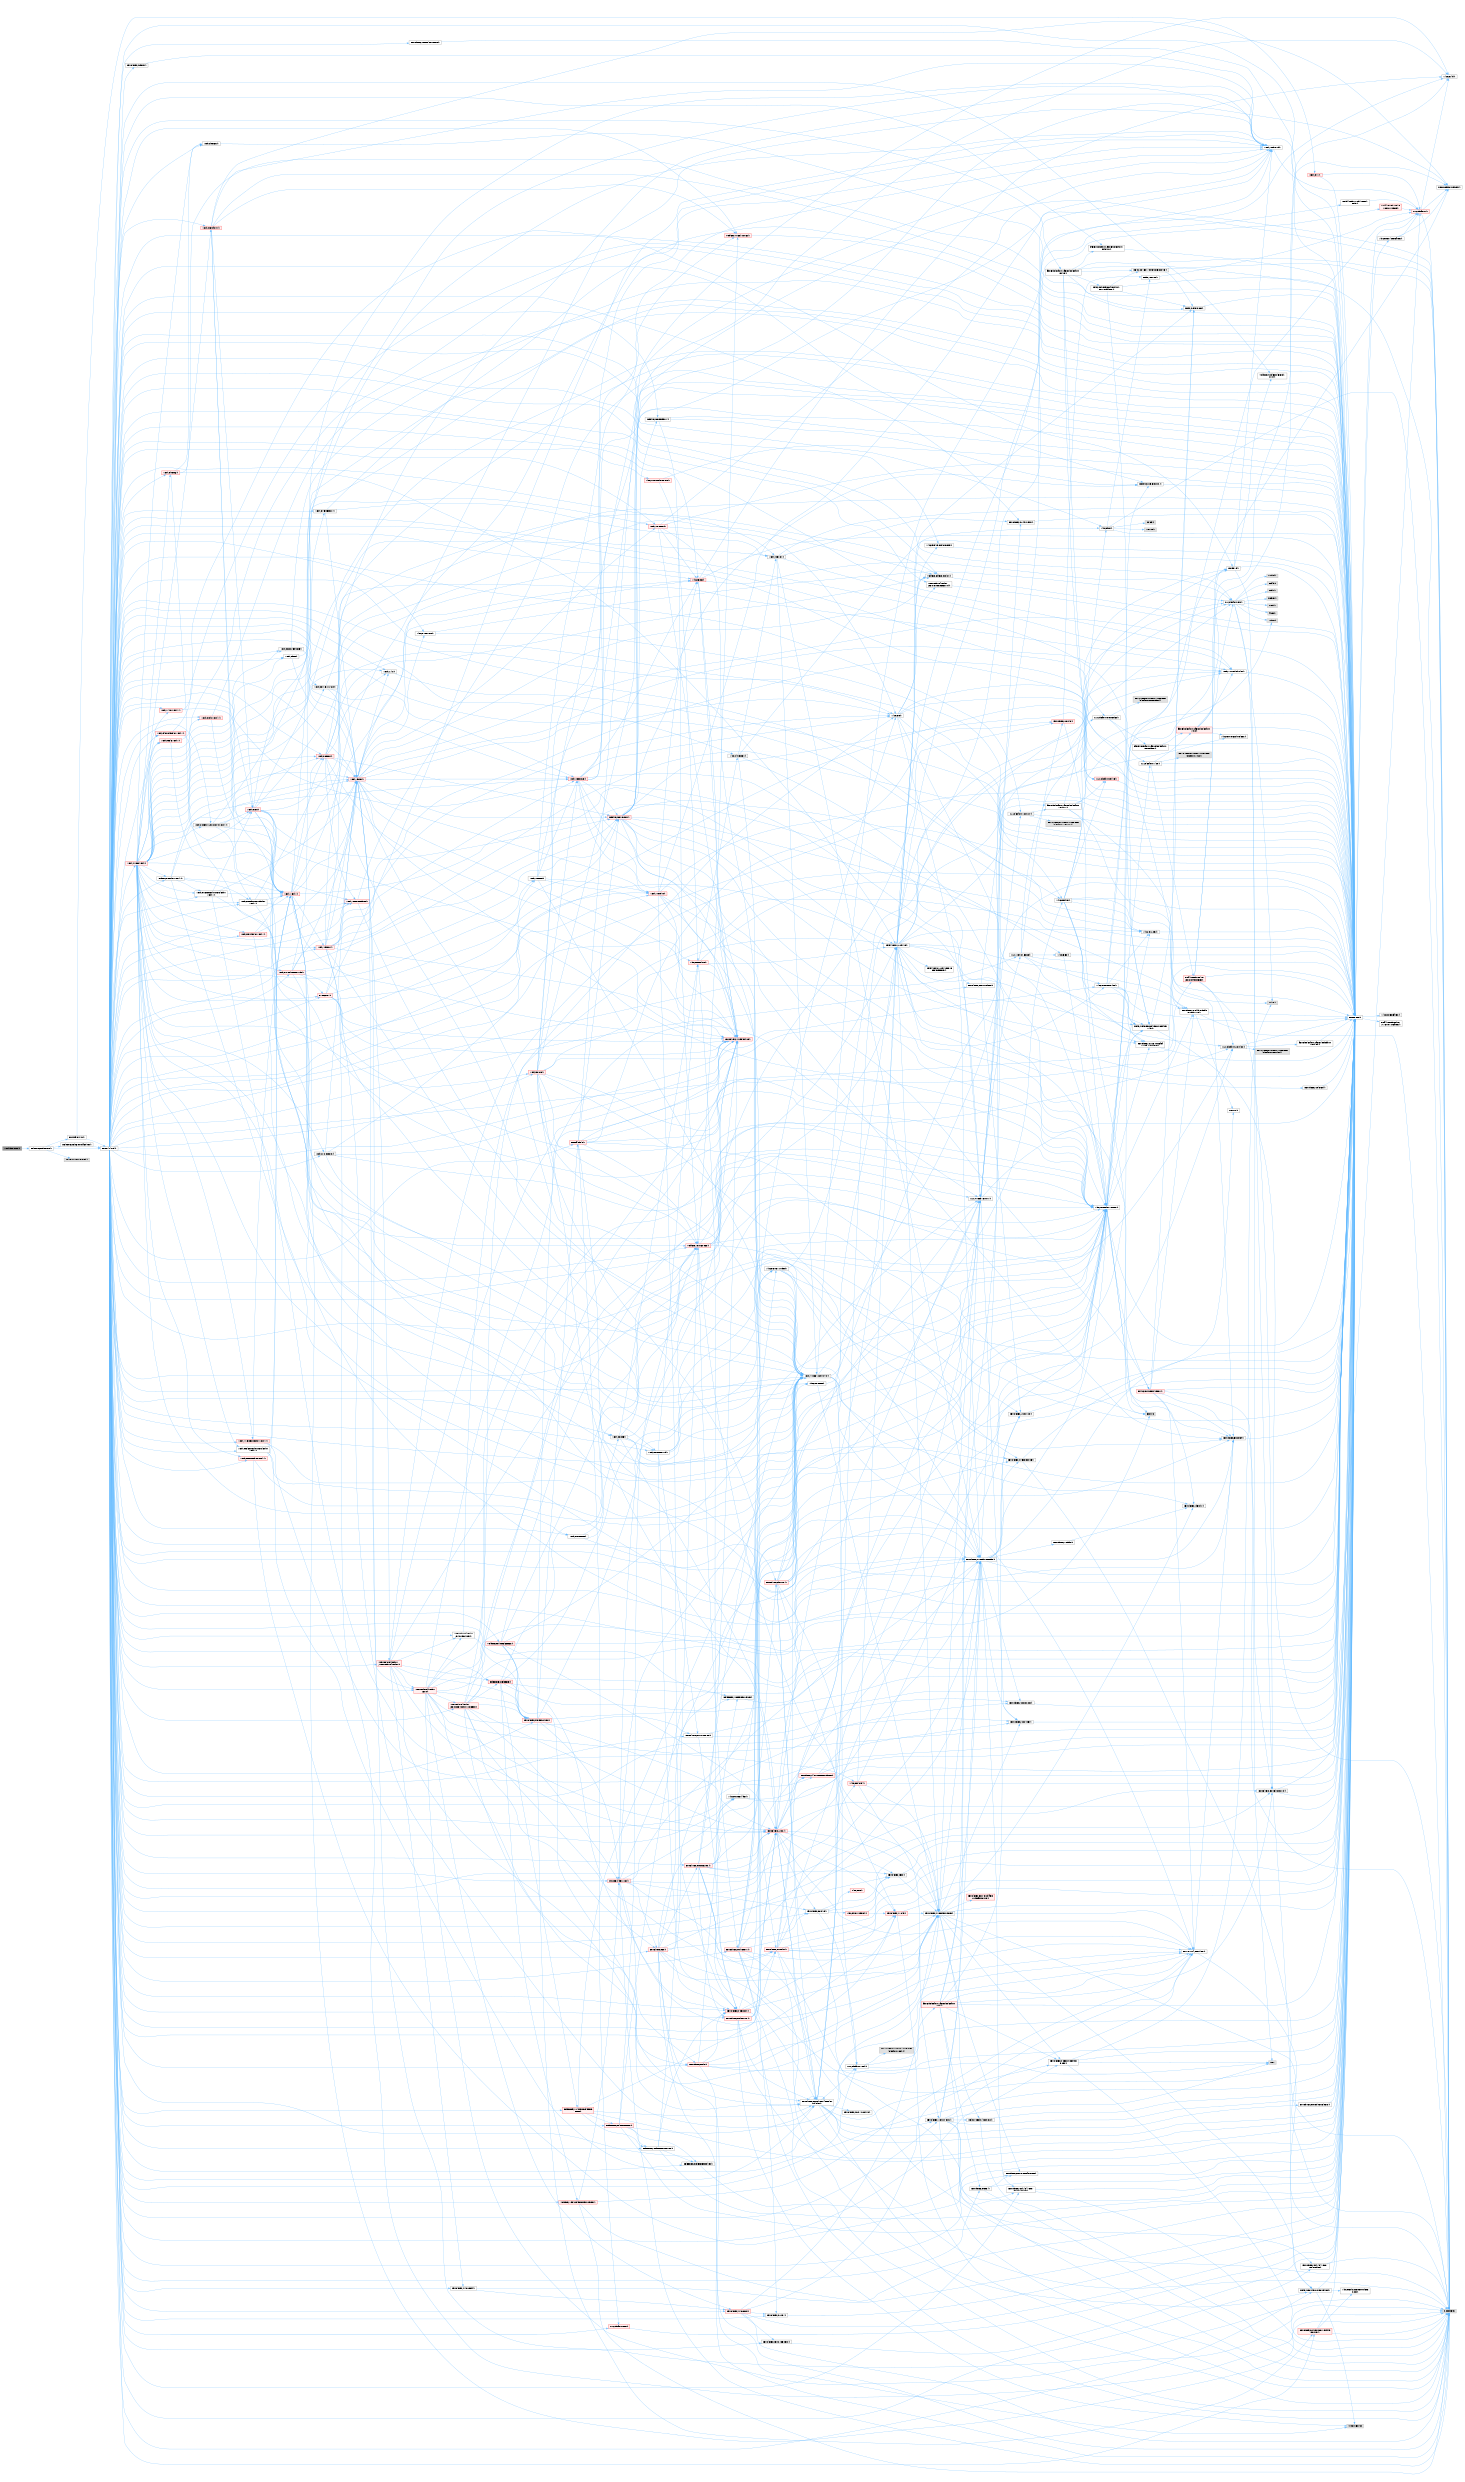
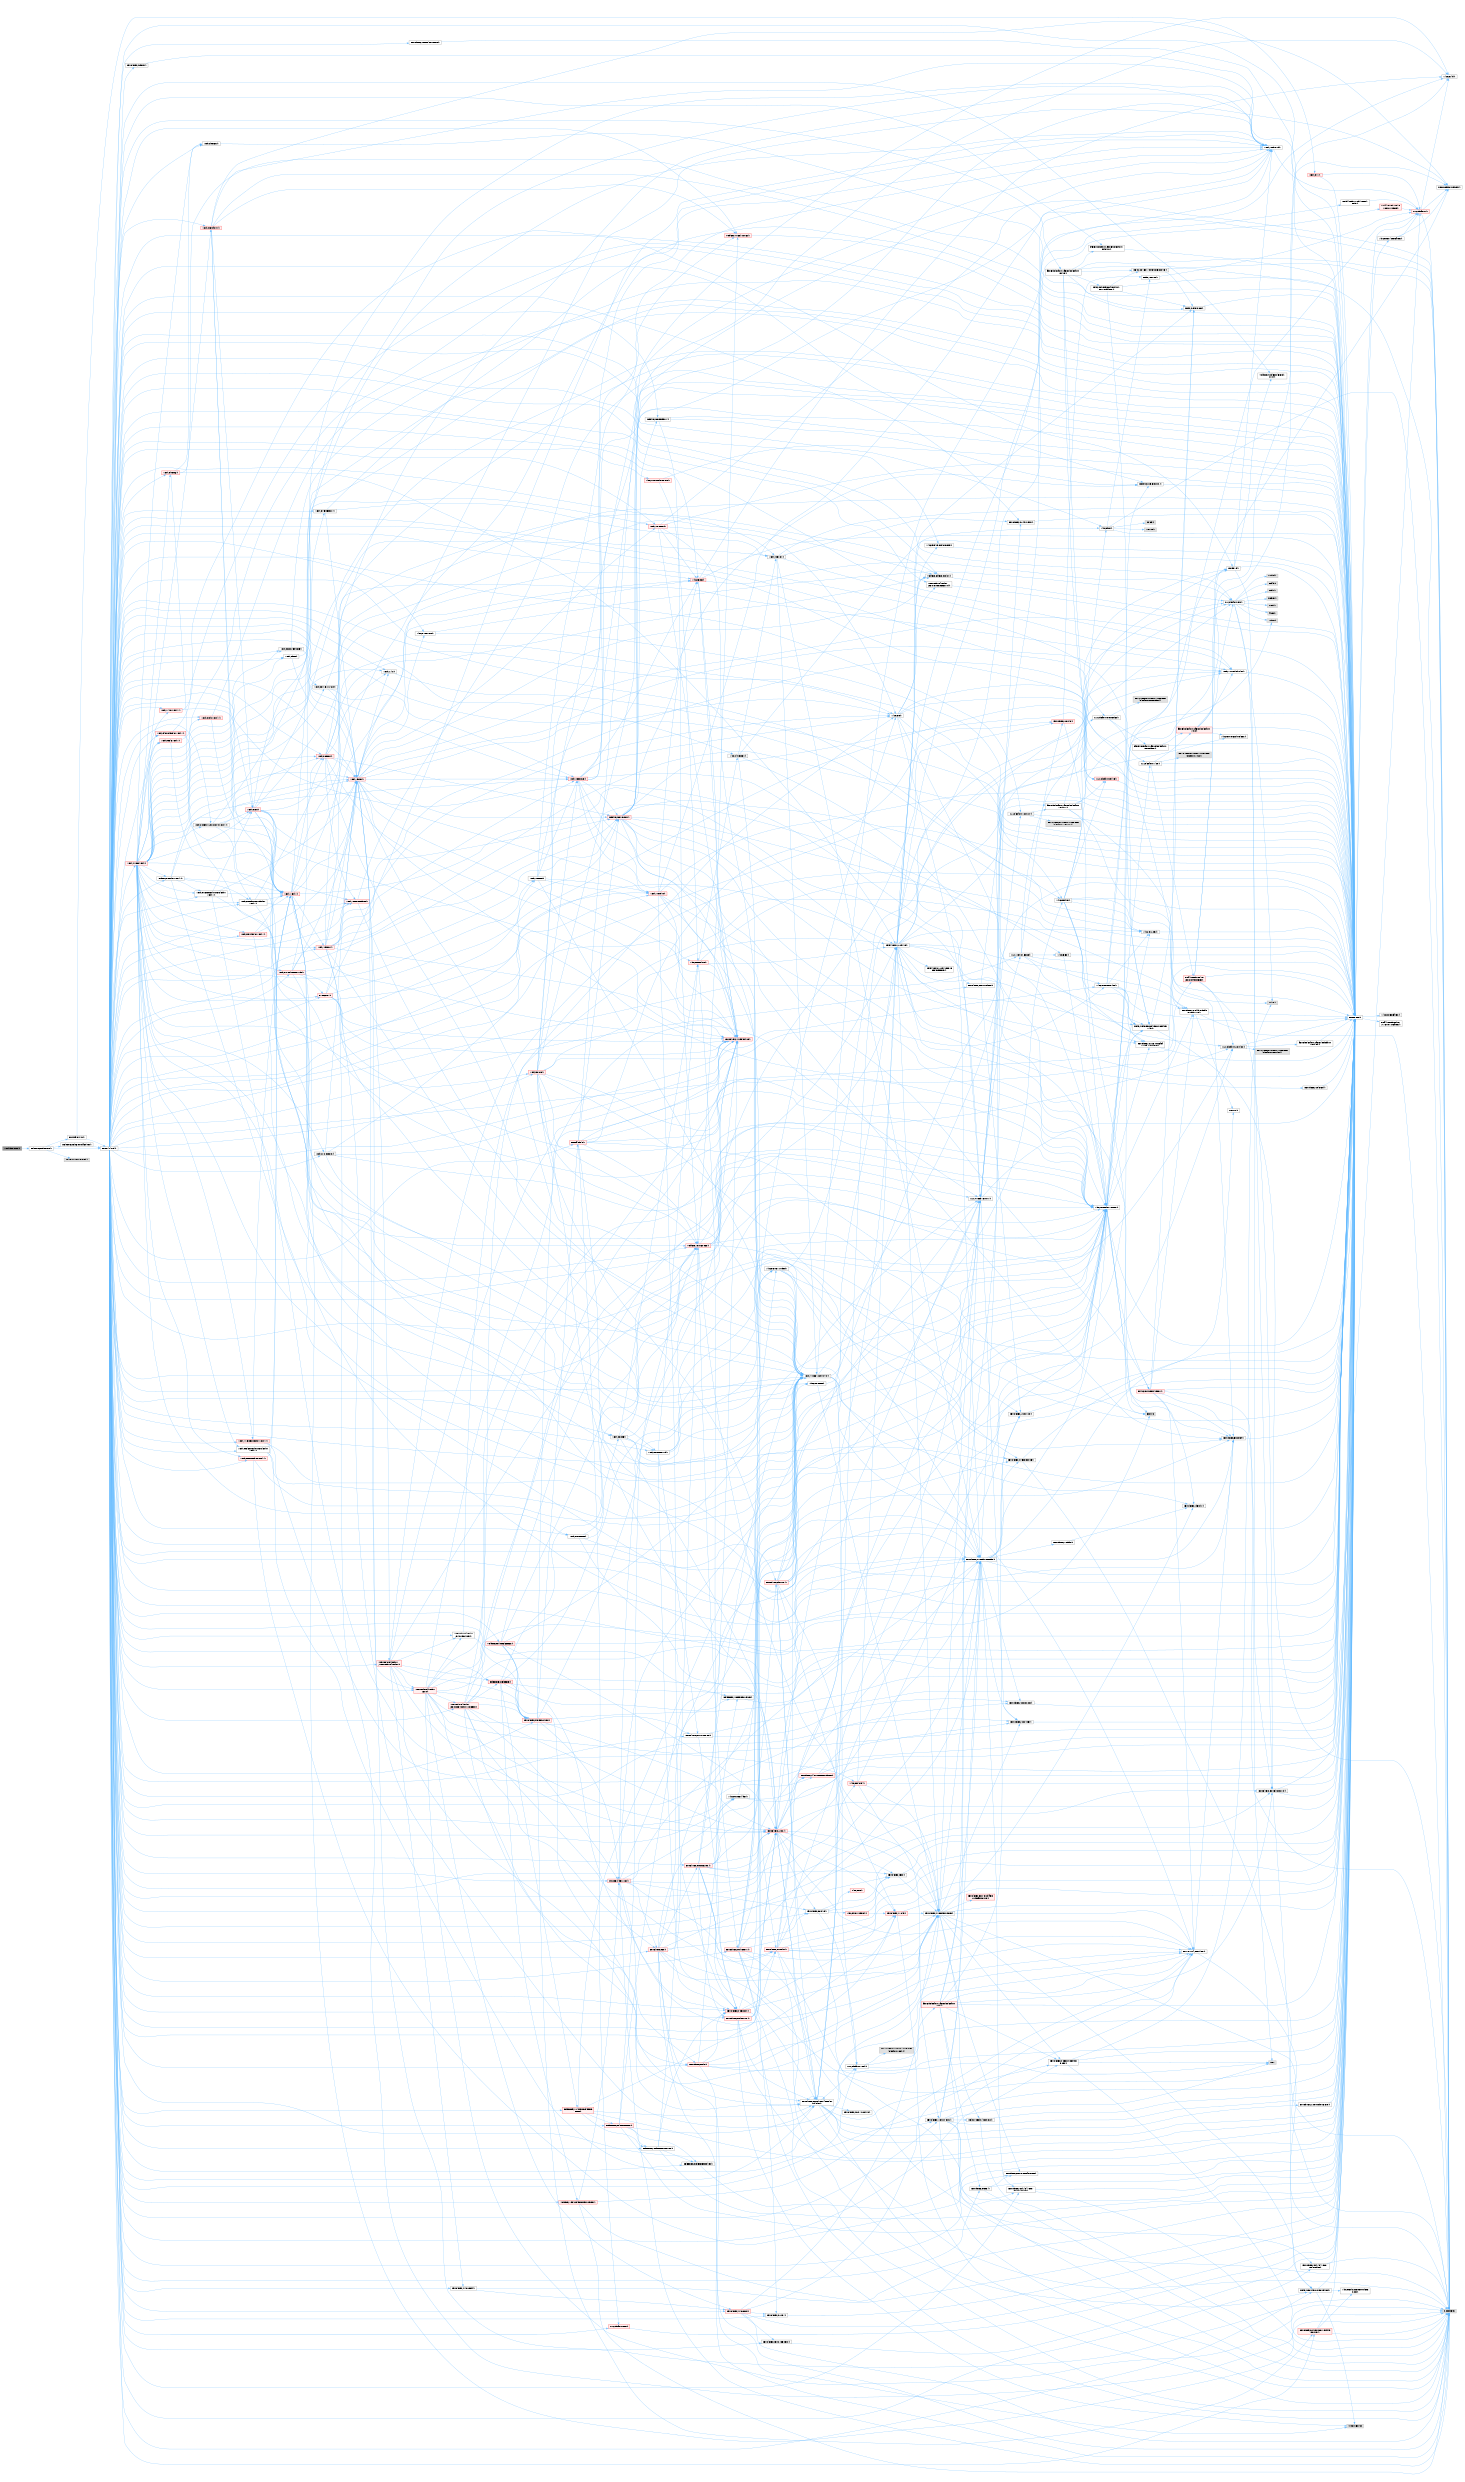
edge "Math/RangeSet.h" -> "Containers/Array.h": added
node "Containers/ContainerHelpers.h": label "Containers/ContainerHelpers.h" -> "Containers/AutomationEvent.h"
